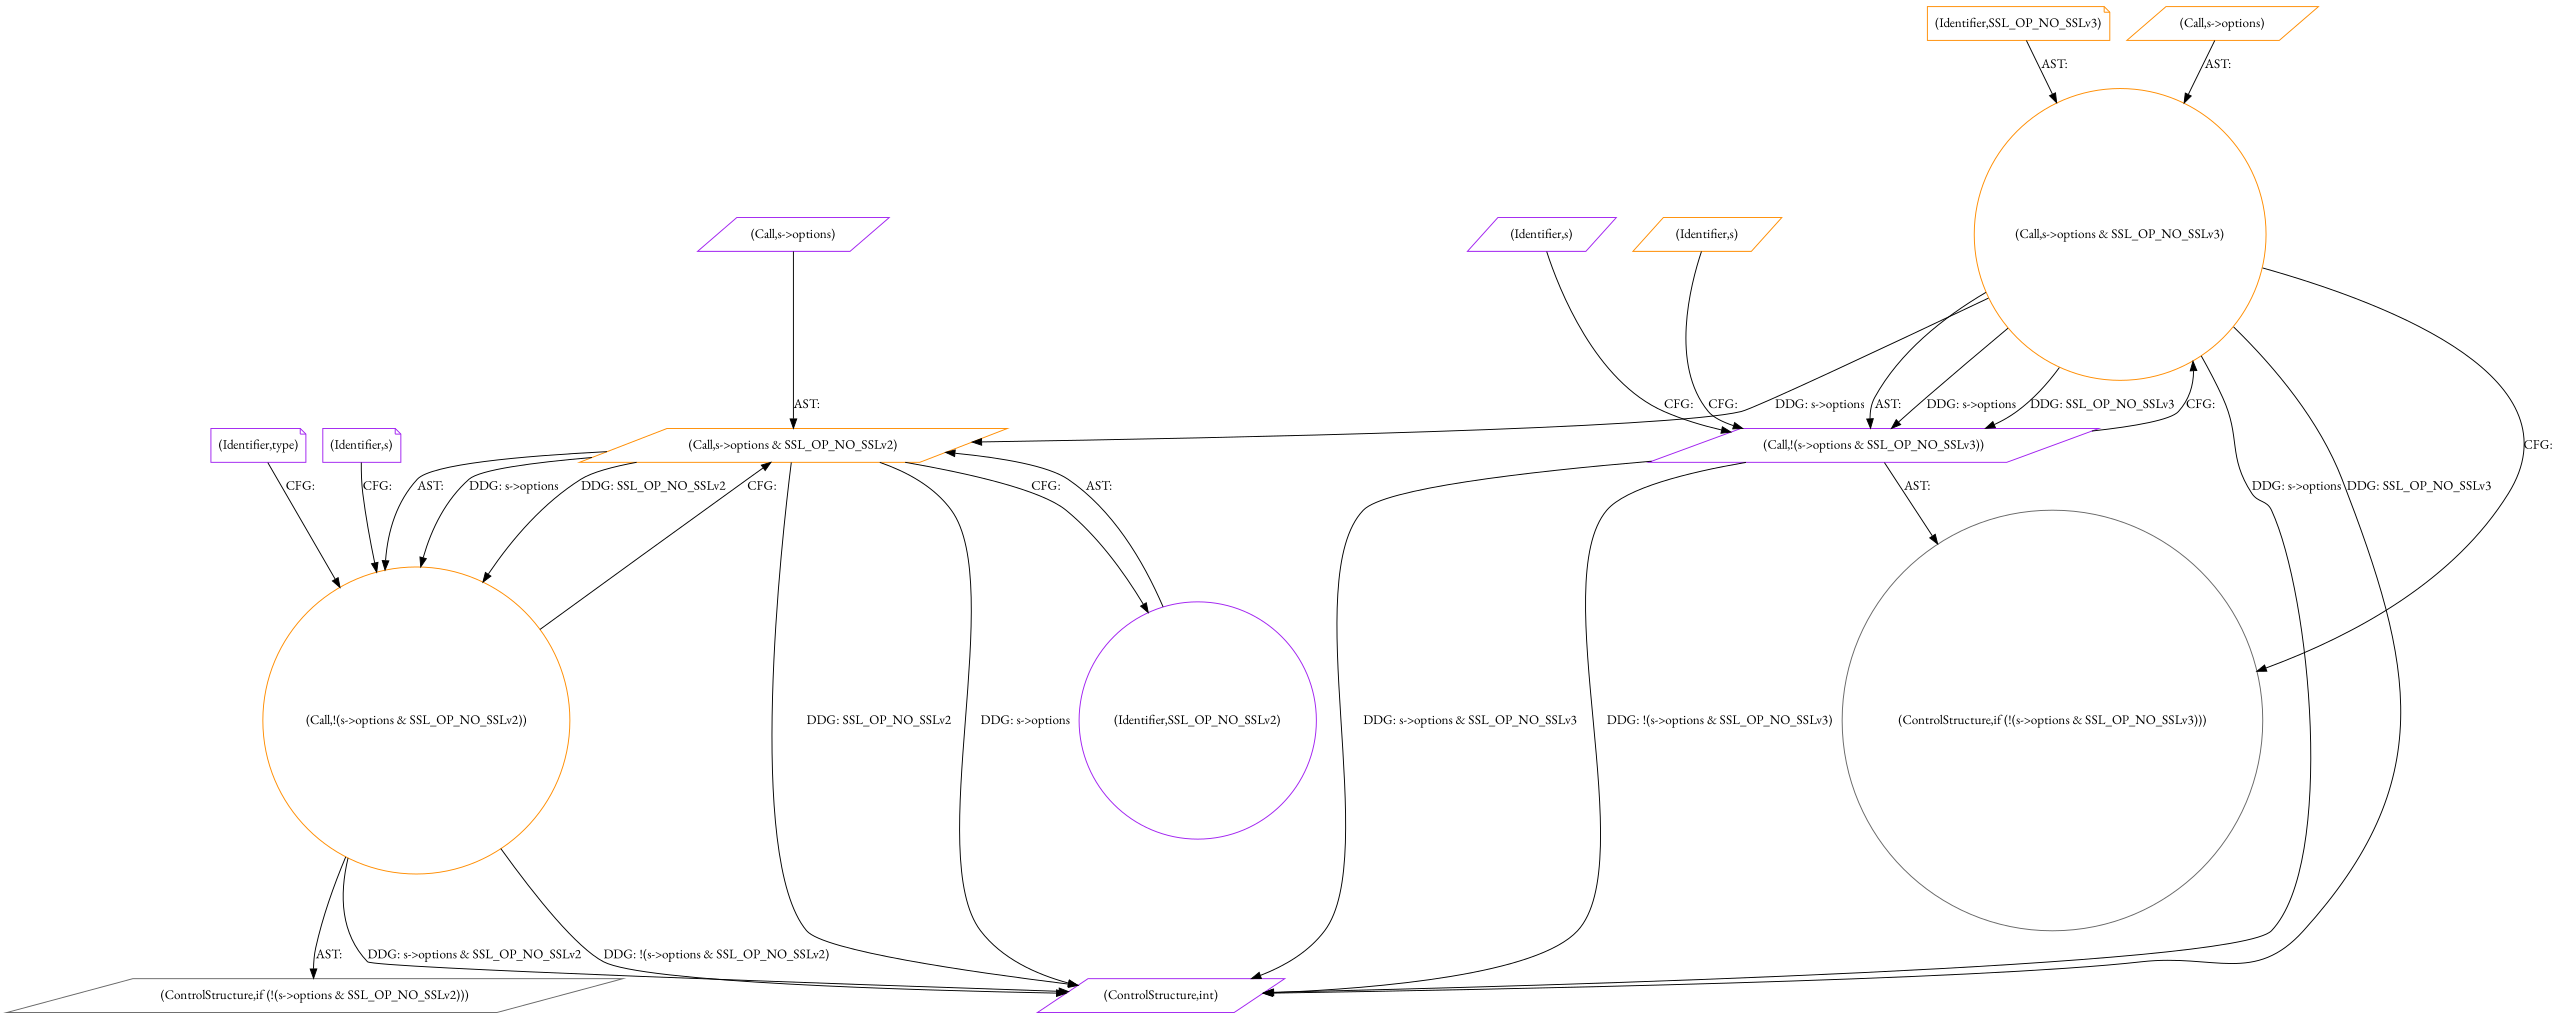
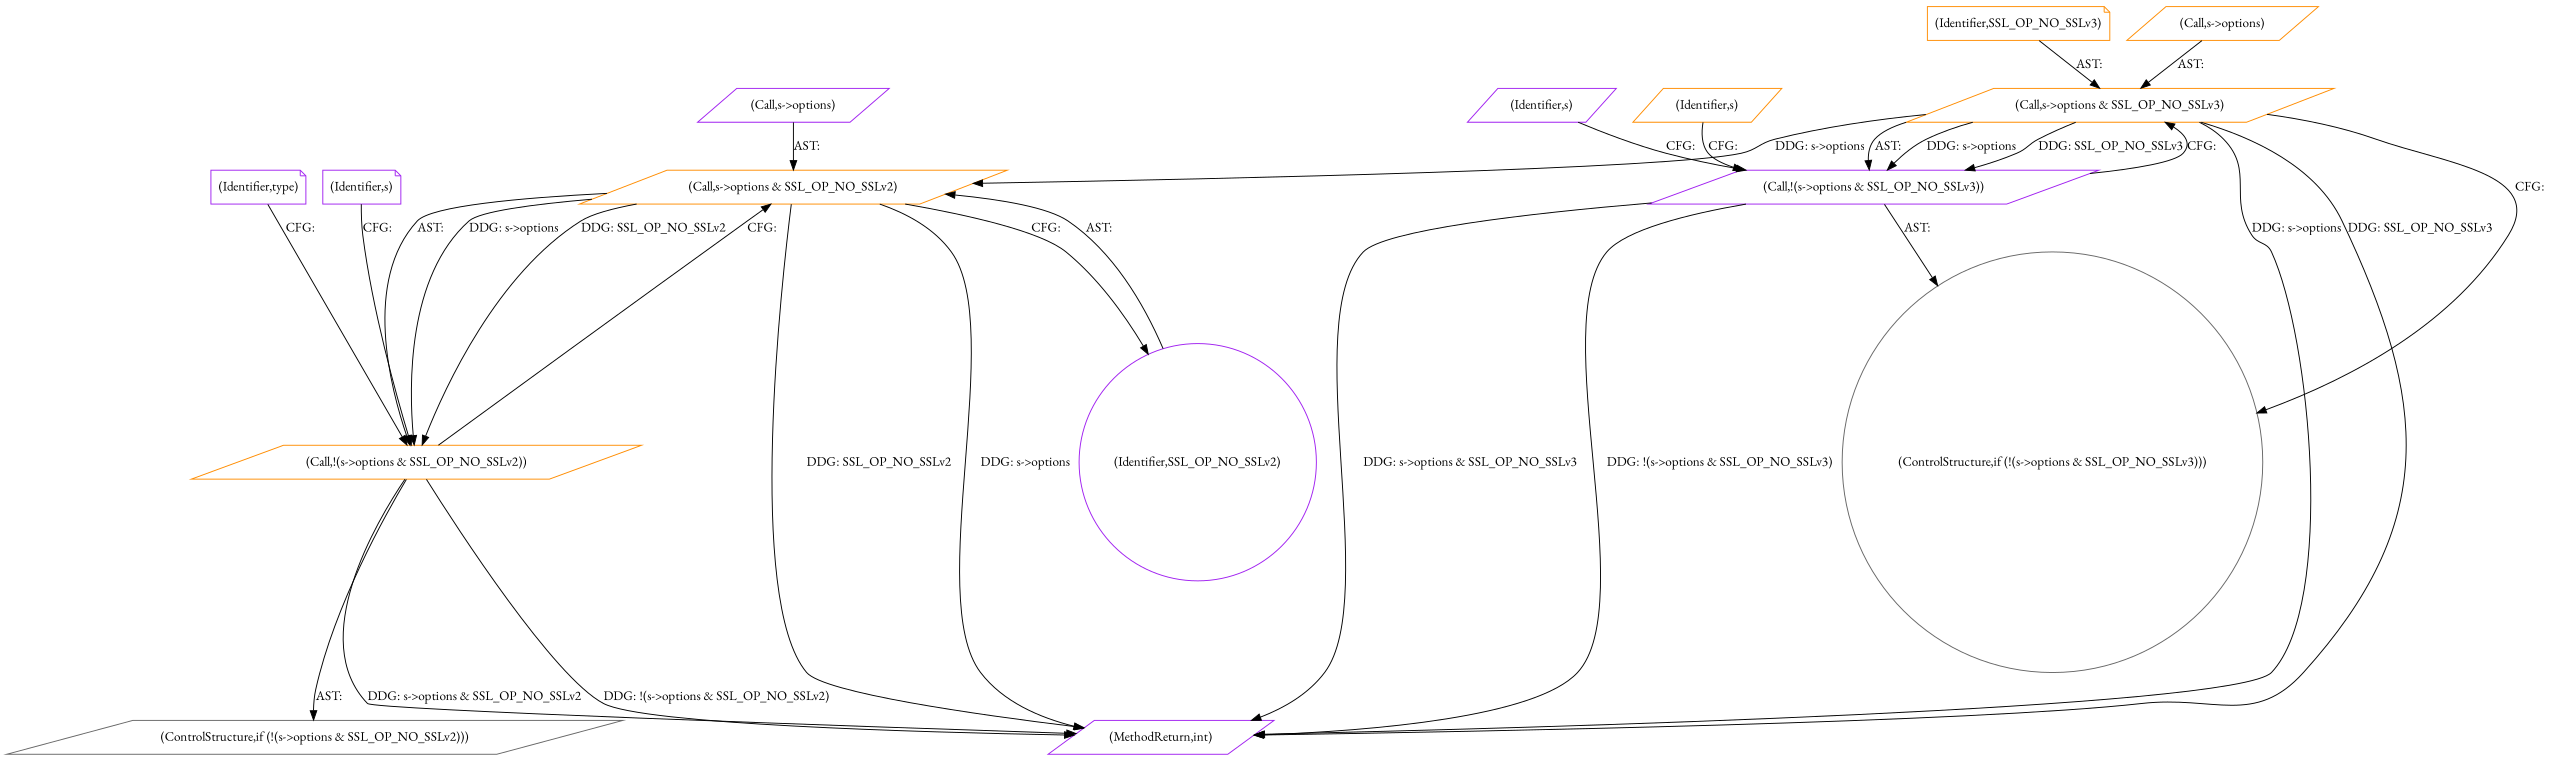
node "(Call,s->options & SSL_OP_NO_SSLv3)": shape circle -> parallelogram
node "(Call,!(s->options & SSL_OP_NO_SSLv2))": shape circle -> parallelogram
node "(ControlStructure,int)": label "(ControlStructure,int)" -> "(MethodReturn,int)"
